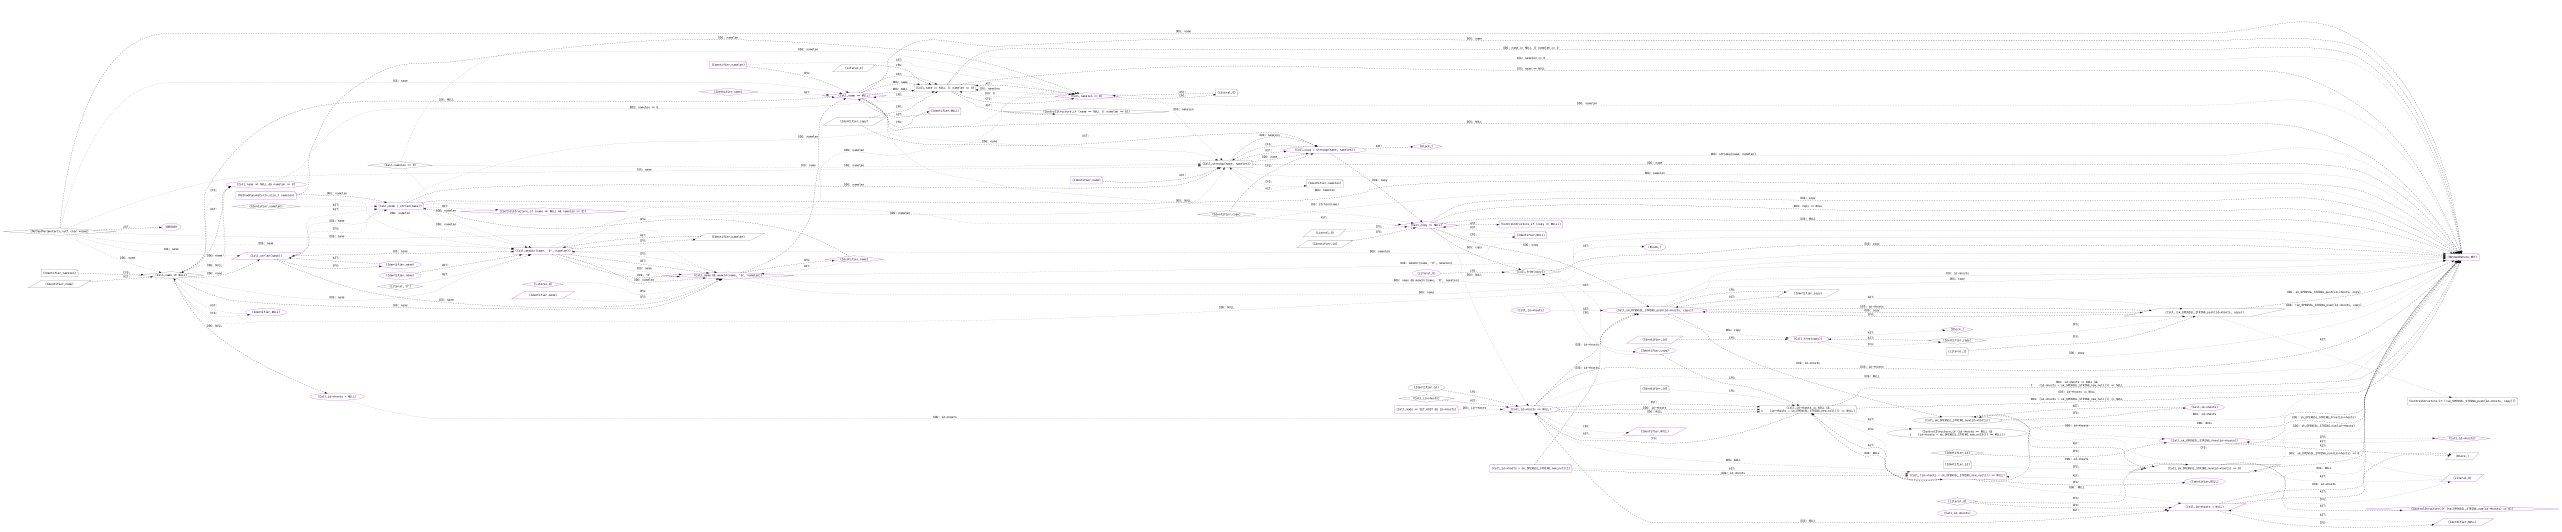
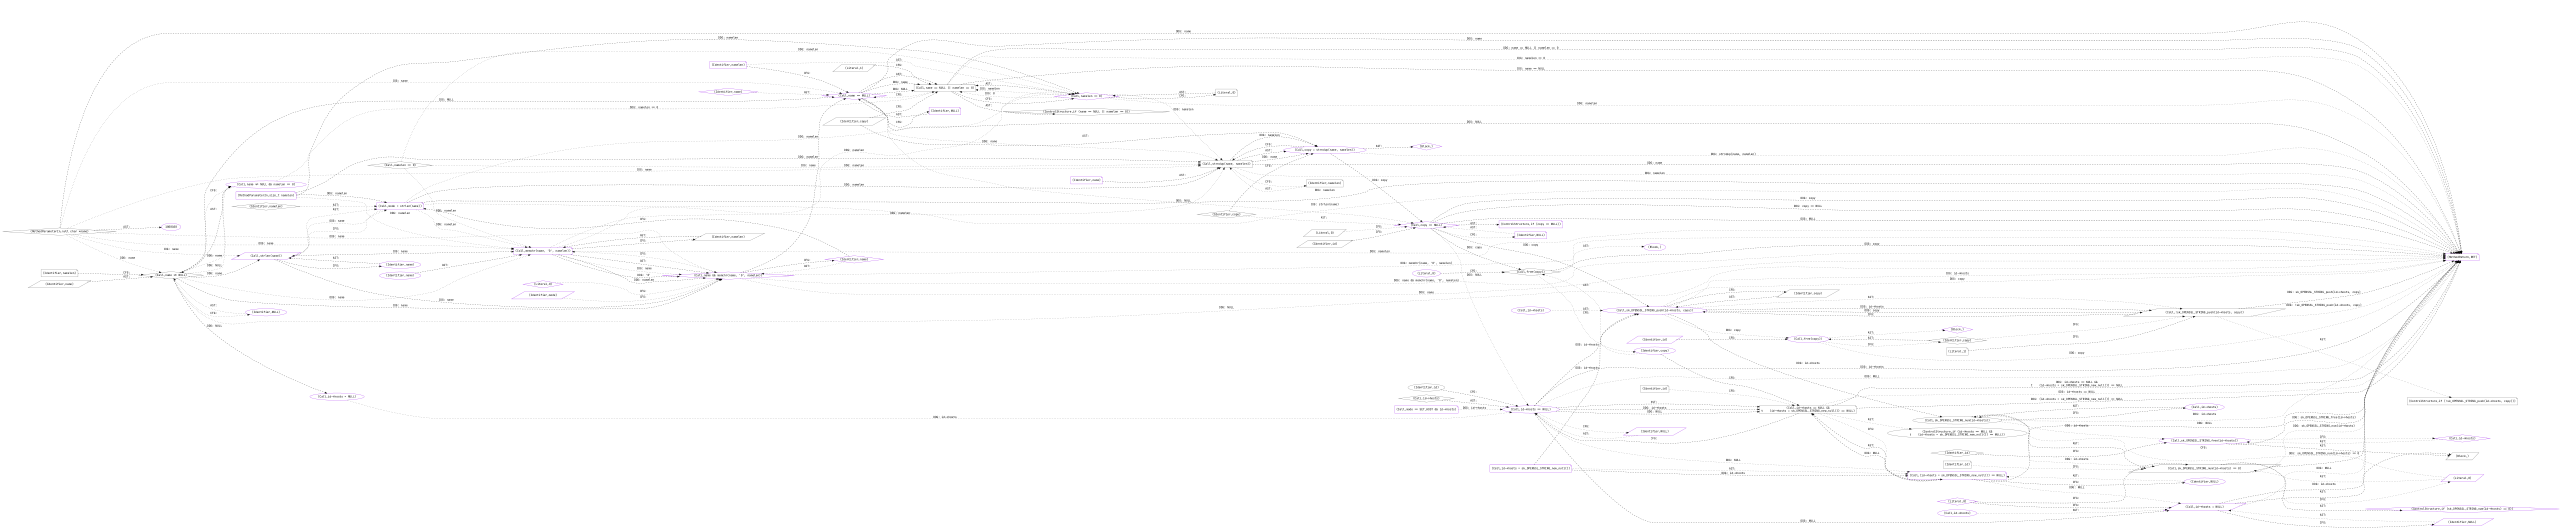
edge "(MethodParameterIn,size_t namelen)" -> "(Call,strndup(name, namelen))": added, label "DDG: namelen"
node "(ControlStructure,if (name != NULL && namelen == 0))": removed
node "(Literal,'0')": removed
